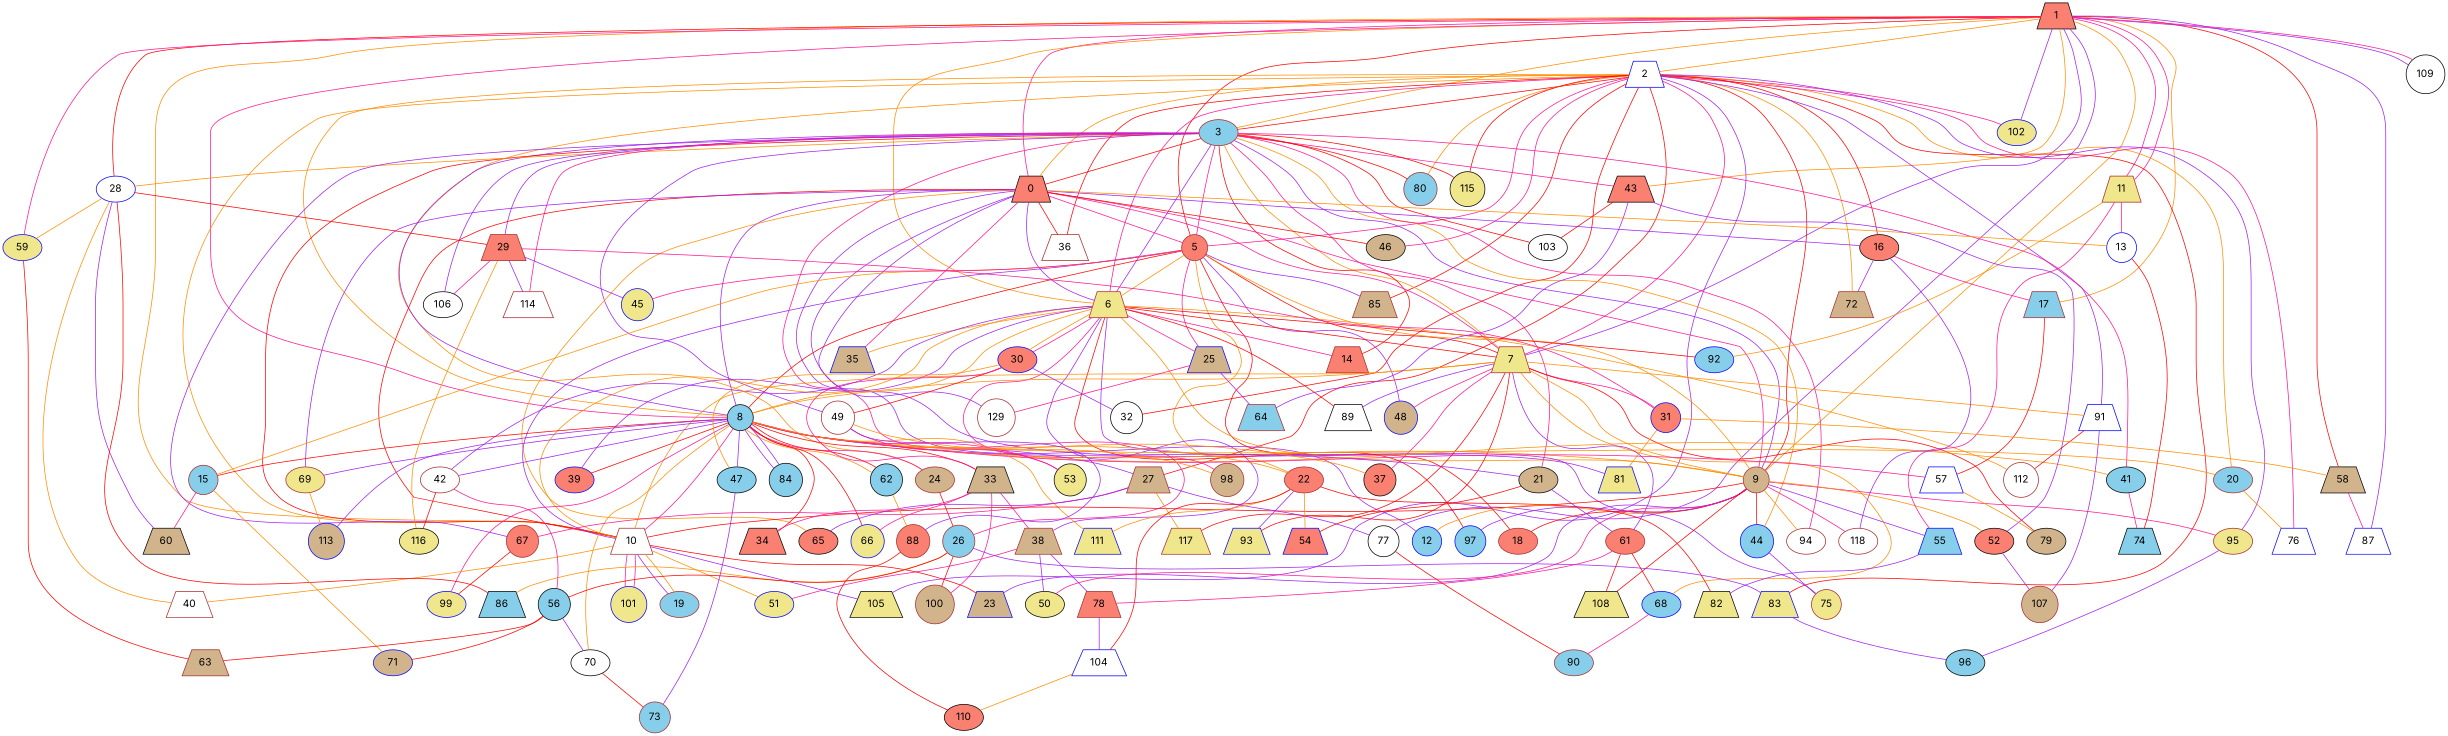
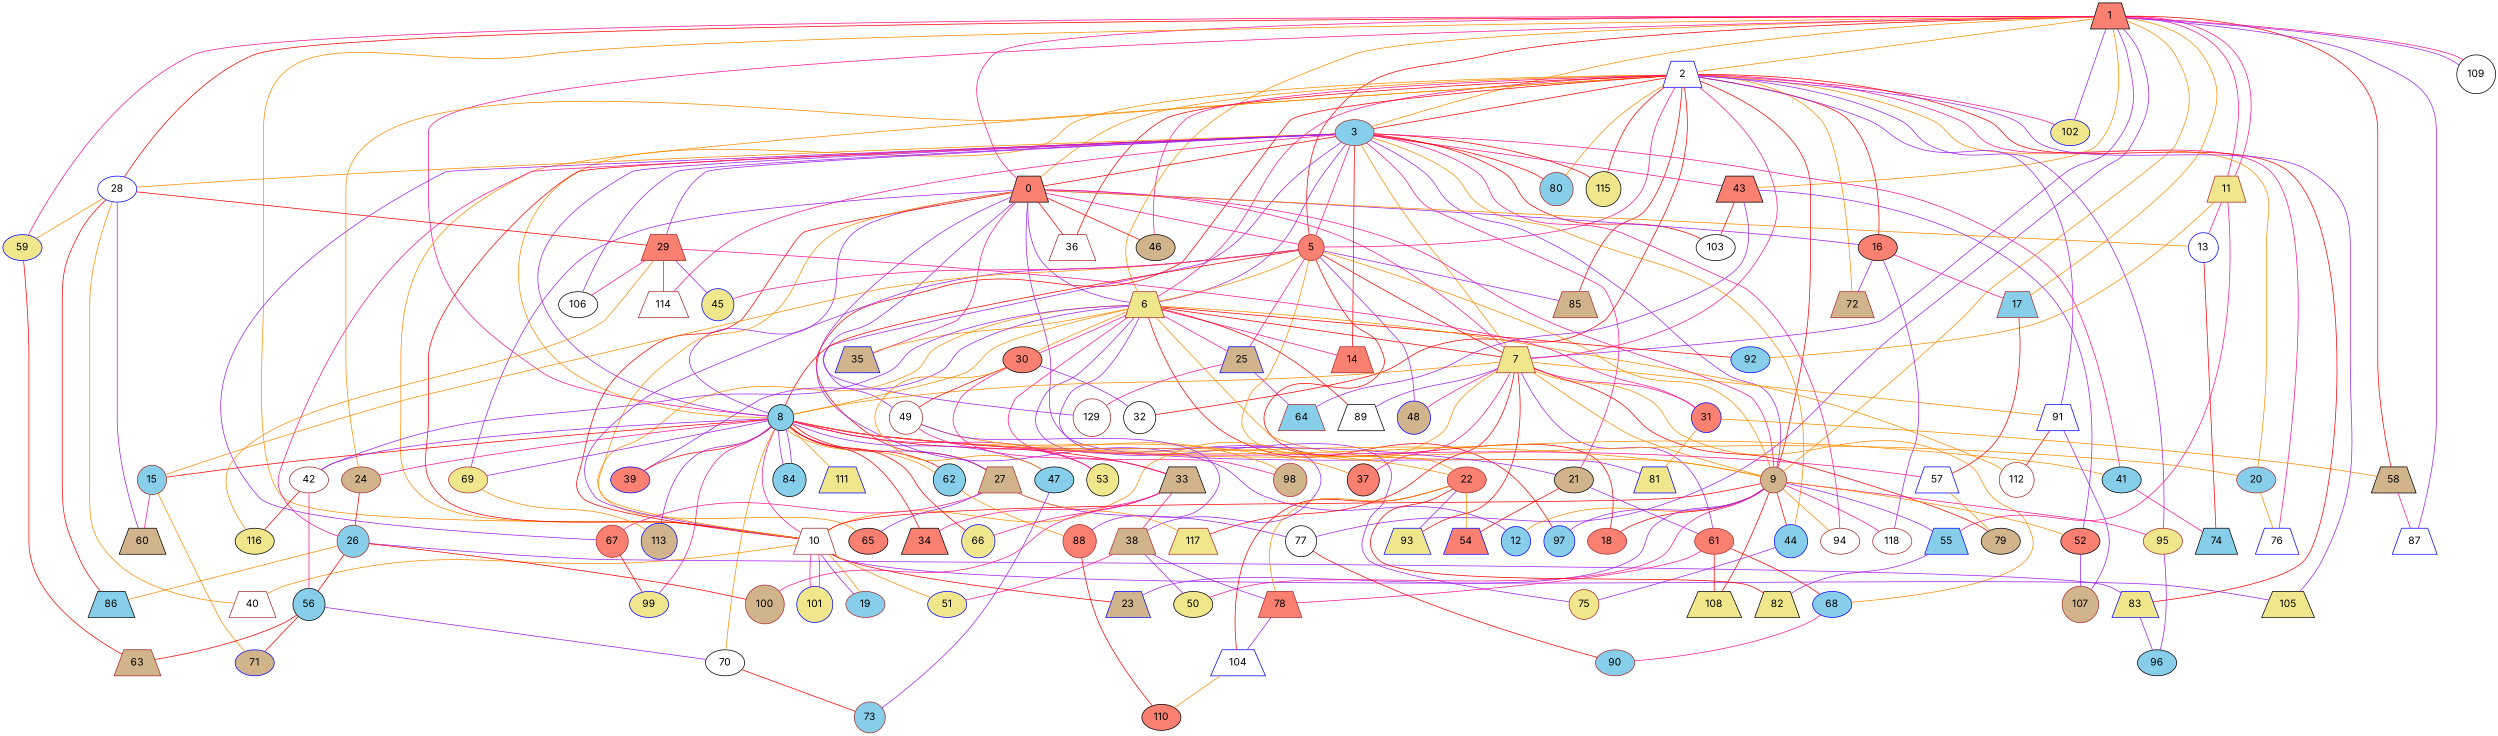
node "30": color blue -> black
edge "22" -- "111": now "22" -- "78"
